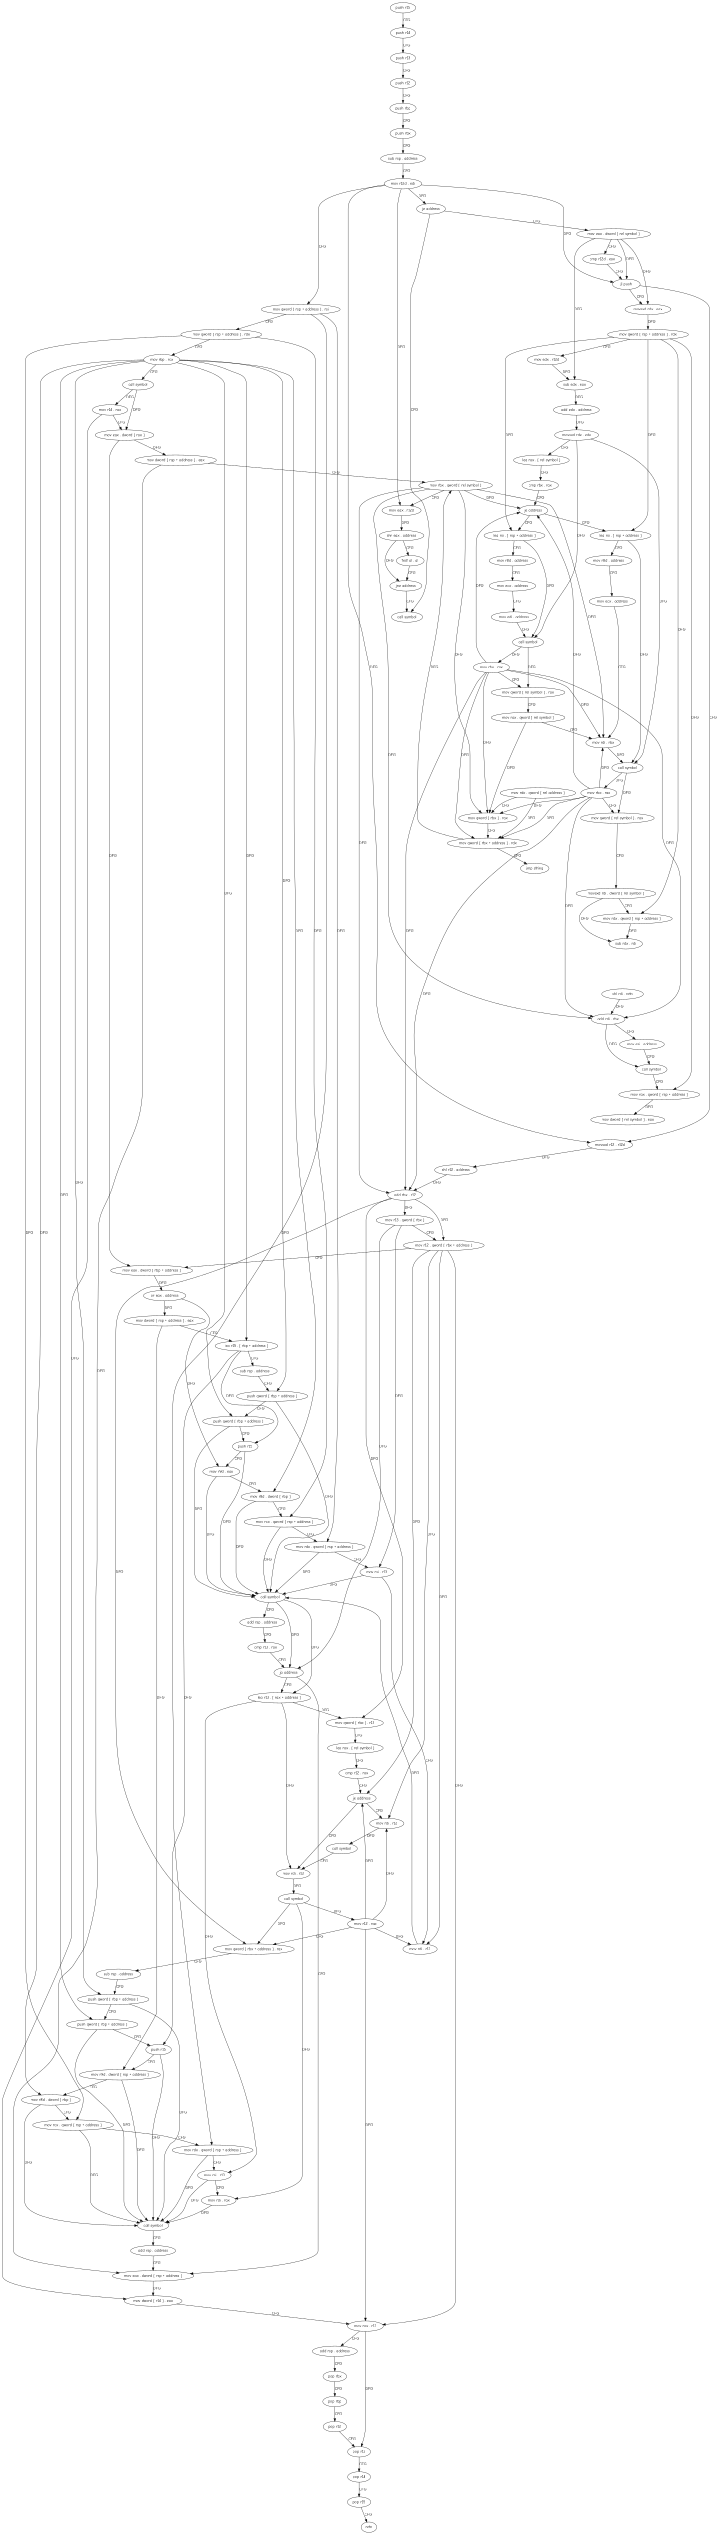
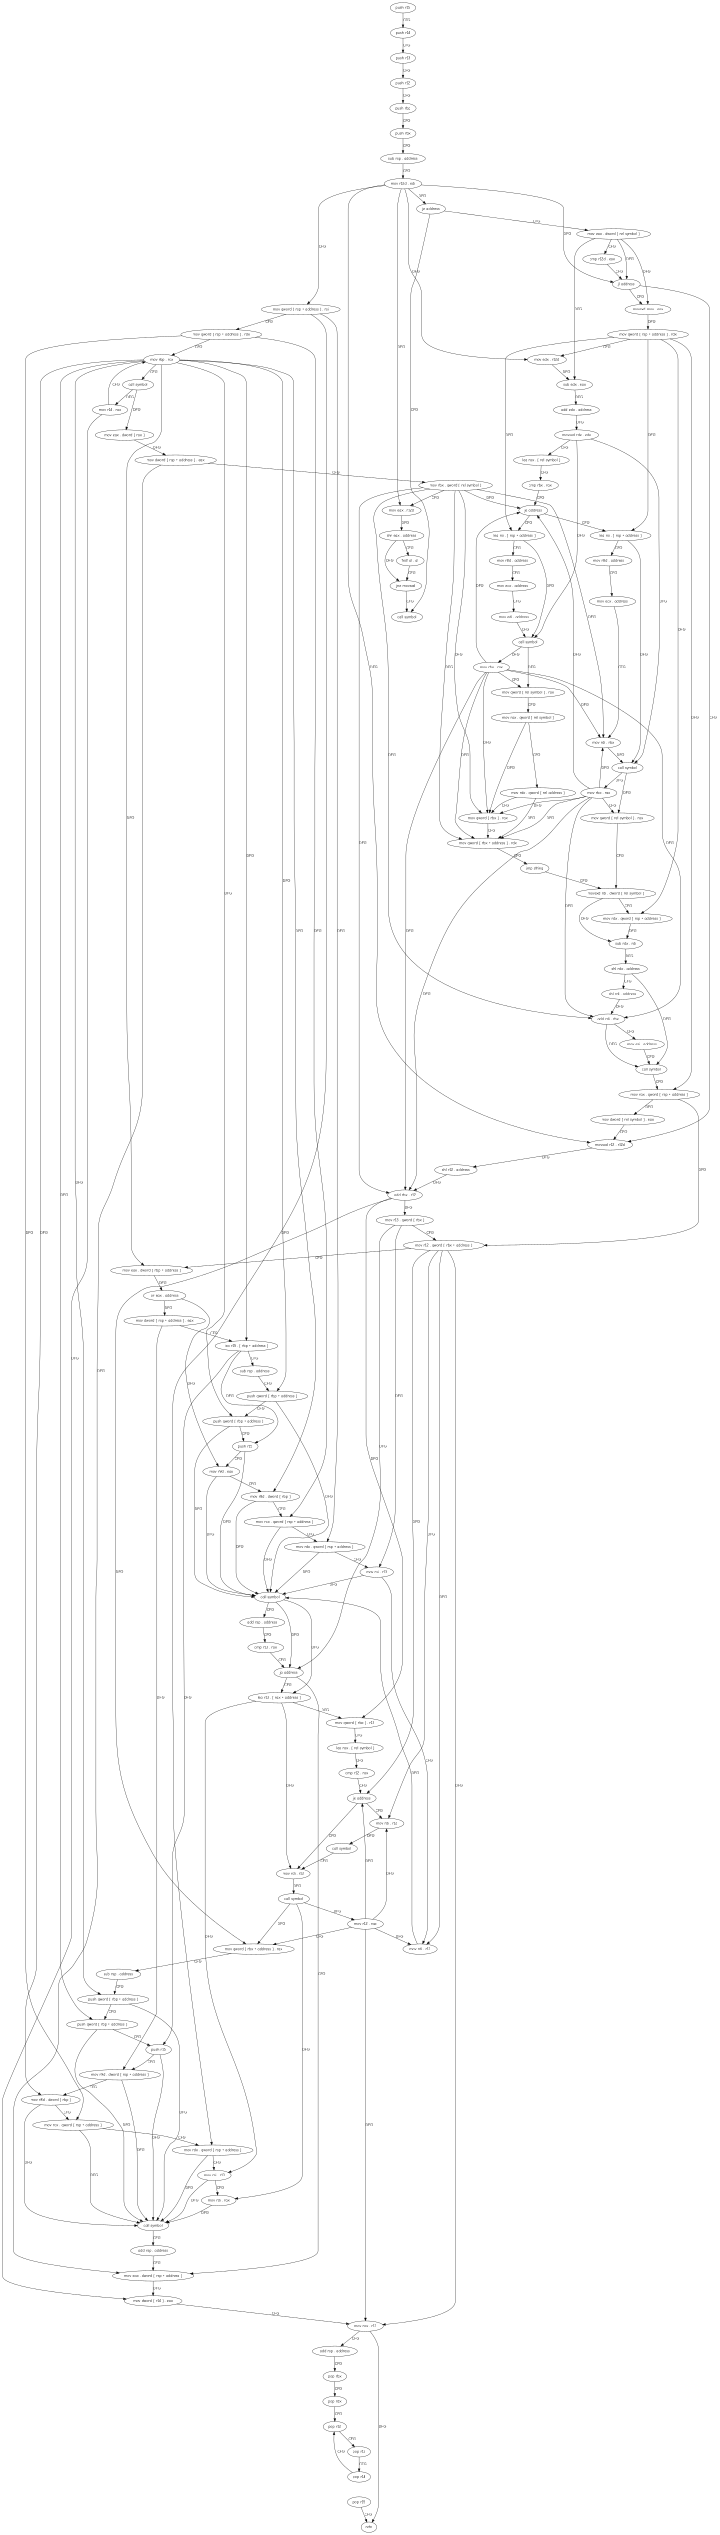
node "jl push": label "jl push" -> "jl address"
node "movsxd rdx , eax": label "movsxd rdx , eax" -> "movsxd mov , eax"
edge "mov r12d , edi" -> "mov edx , r12d": added, label "DFG"
edge "mov r14 , rax" -> "mov eax , dword [ rax ]": now "mov r14 , rax" -> "mov rbp , rcx"
node "jne address": label "jne address" -> "jne movsxd"
edge "mov qword [ rbx + address ] , rdx" -> "mov rbx , qword [ rel symbol ]": reversed
edge "mov rax , qword [ rel symbol ]" -> "mov rdi , rbx": now "mov rax , qword [ rel symbol ]" -> "mov rdx , qword [ rel address ]"
edge "mov eax , dword [ rax ]" -> "mov eax , dword [ rbp + address ]": now "mov rbp , rcx" -> "mov eax , dword [ rbp + address ]"
edge "jmp string" -> "movsxd rdi , dword [ rel symbol ]": added, label "CFG"
node "shl rdx , address": added
node "shl rdi , retn": label "shl rdi , retn" -> "shl rdi , address"
edge "mov dword [ rel symbol ] , eax" -> "movsxd r12 , r12d": added, label "CFG"
edge "add rbx , r12" -> "mov r12 , qword [ rbx + address ]": now "mov rax , qword [ rsp + address ]" -> "mov r12 , qword [ rbx + address ]"
edge "mov rax , r12" -> "pop r13": now "mov rax , r12" -> "retn"
node "pop rbp": label "pop rbp" -> "pop rdx"
edge "pop r14" -> "pop r15": now "pop r14" -> "pop r12"
